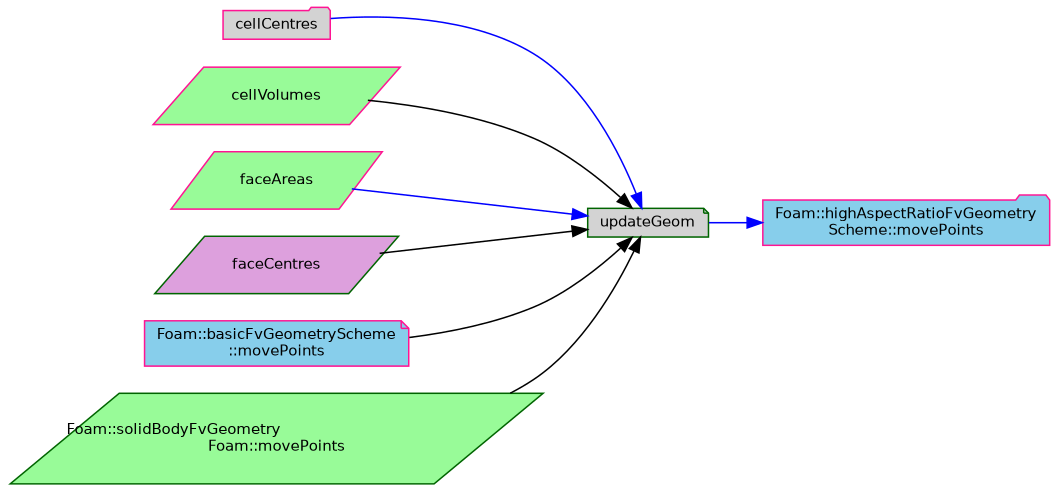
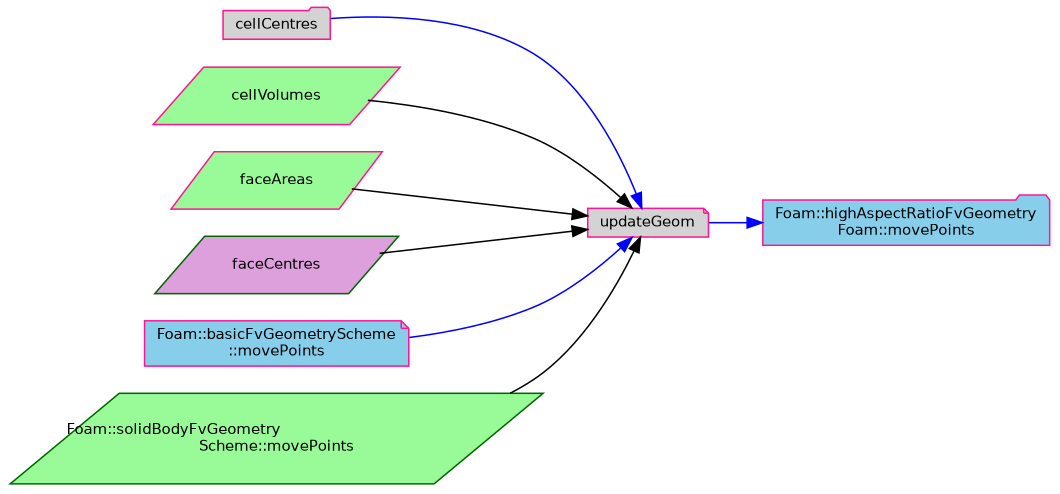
edge "faceAreas" -> "updateGeom": color blue -> black
node "updateGeom": color darkgreen -> deeppink
node "Foam::highAspectRatioFvGeometry Scheme::movePoints": label "Foam::highAspectRatioFvGeometry Scheme::movePoints" -> "Foam::highAspectRatioFvGeometry Foam::movePoints"
edge "Foam::basicFvGeometryScheme ::movePoints" -> "updateGeom": color black -> blue
node "Foam::solidBodyFvGeometry Foam::movePoints": label "Foam::solidBodyFvGeometry Foam::movePoints" -> "Foam::solidBodyFvGeometry Scheme::movePoints"
